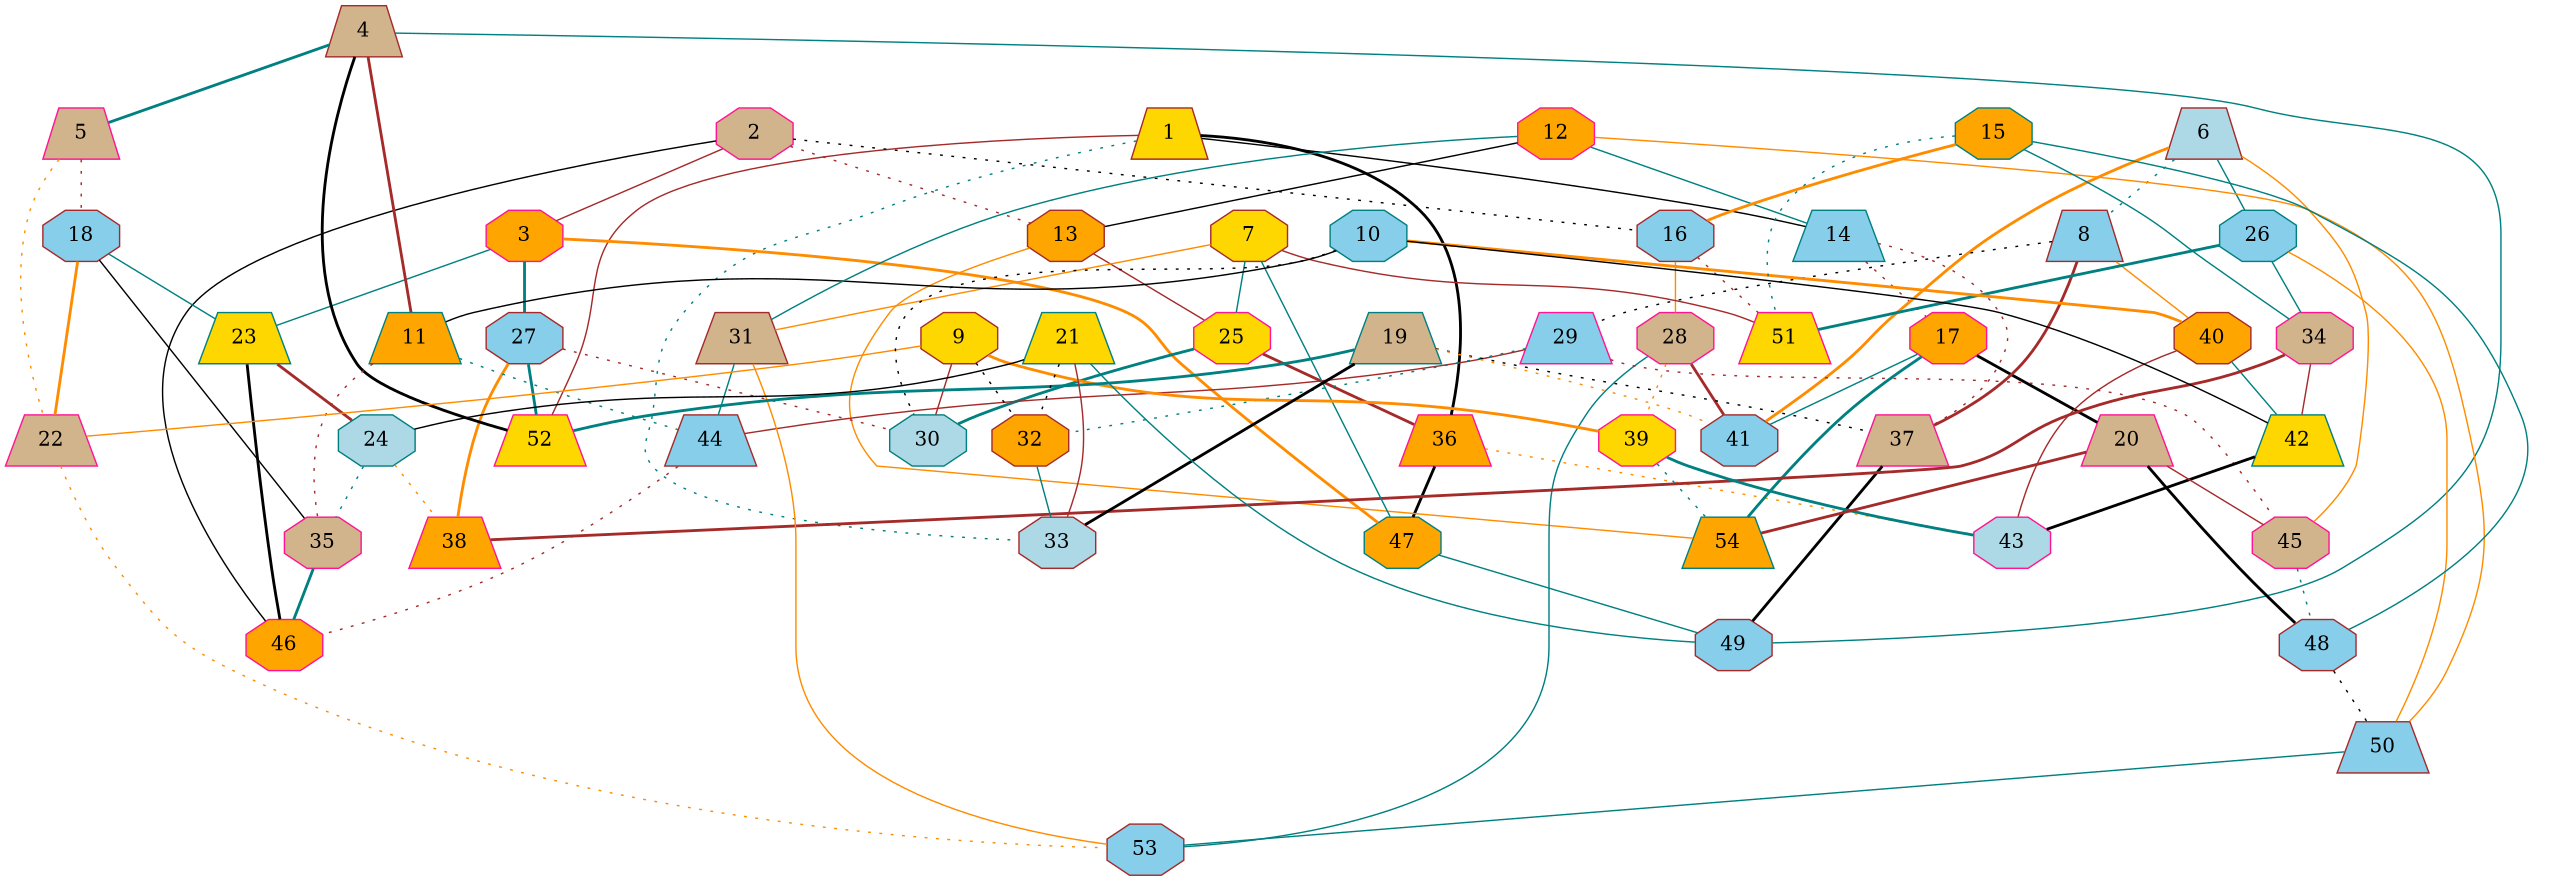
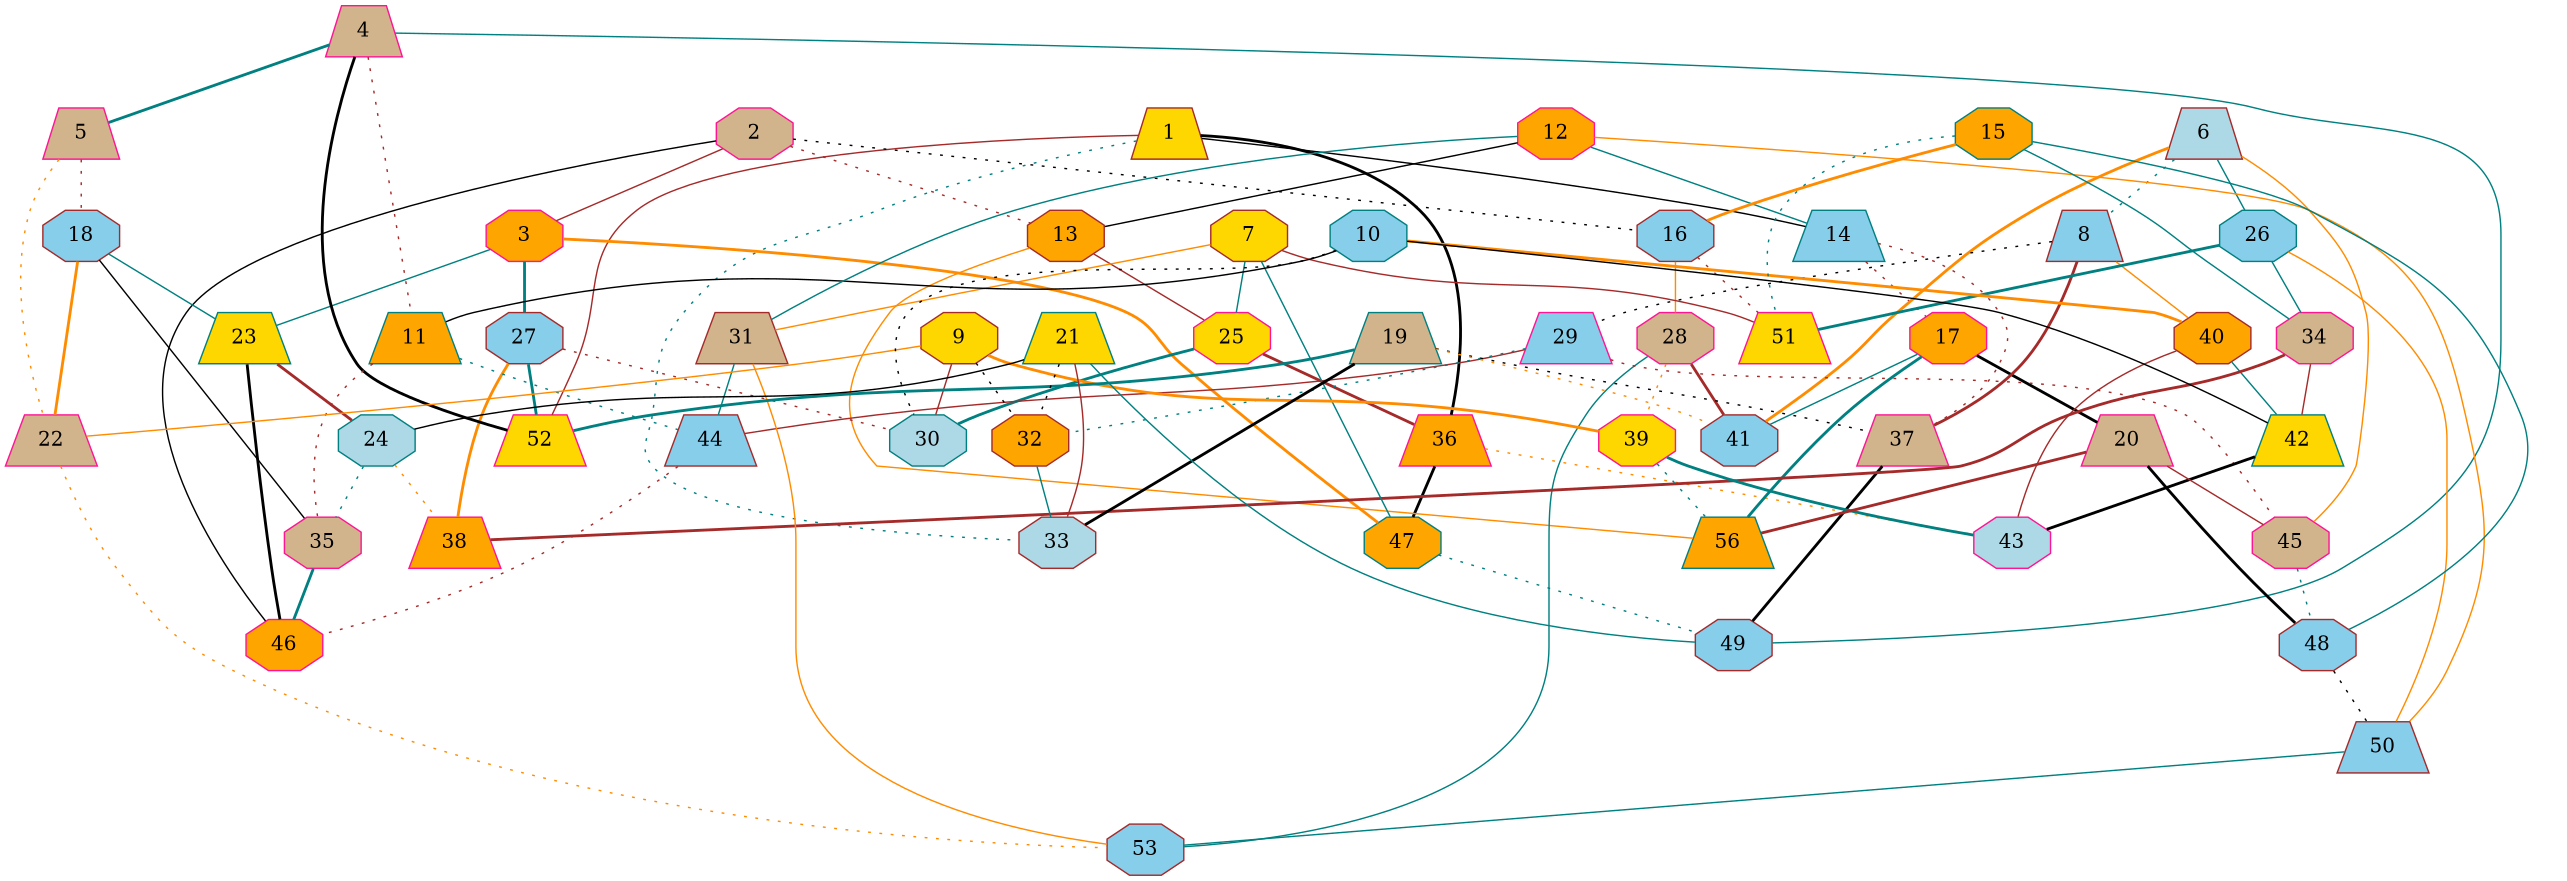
node "4": color brown -> deeppink
edge "4" -- "11": style bold -> dotted
node "54": label "54" -> "56"
edge "47" -- "49": style solid -> dotted
